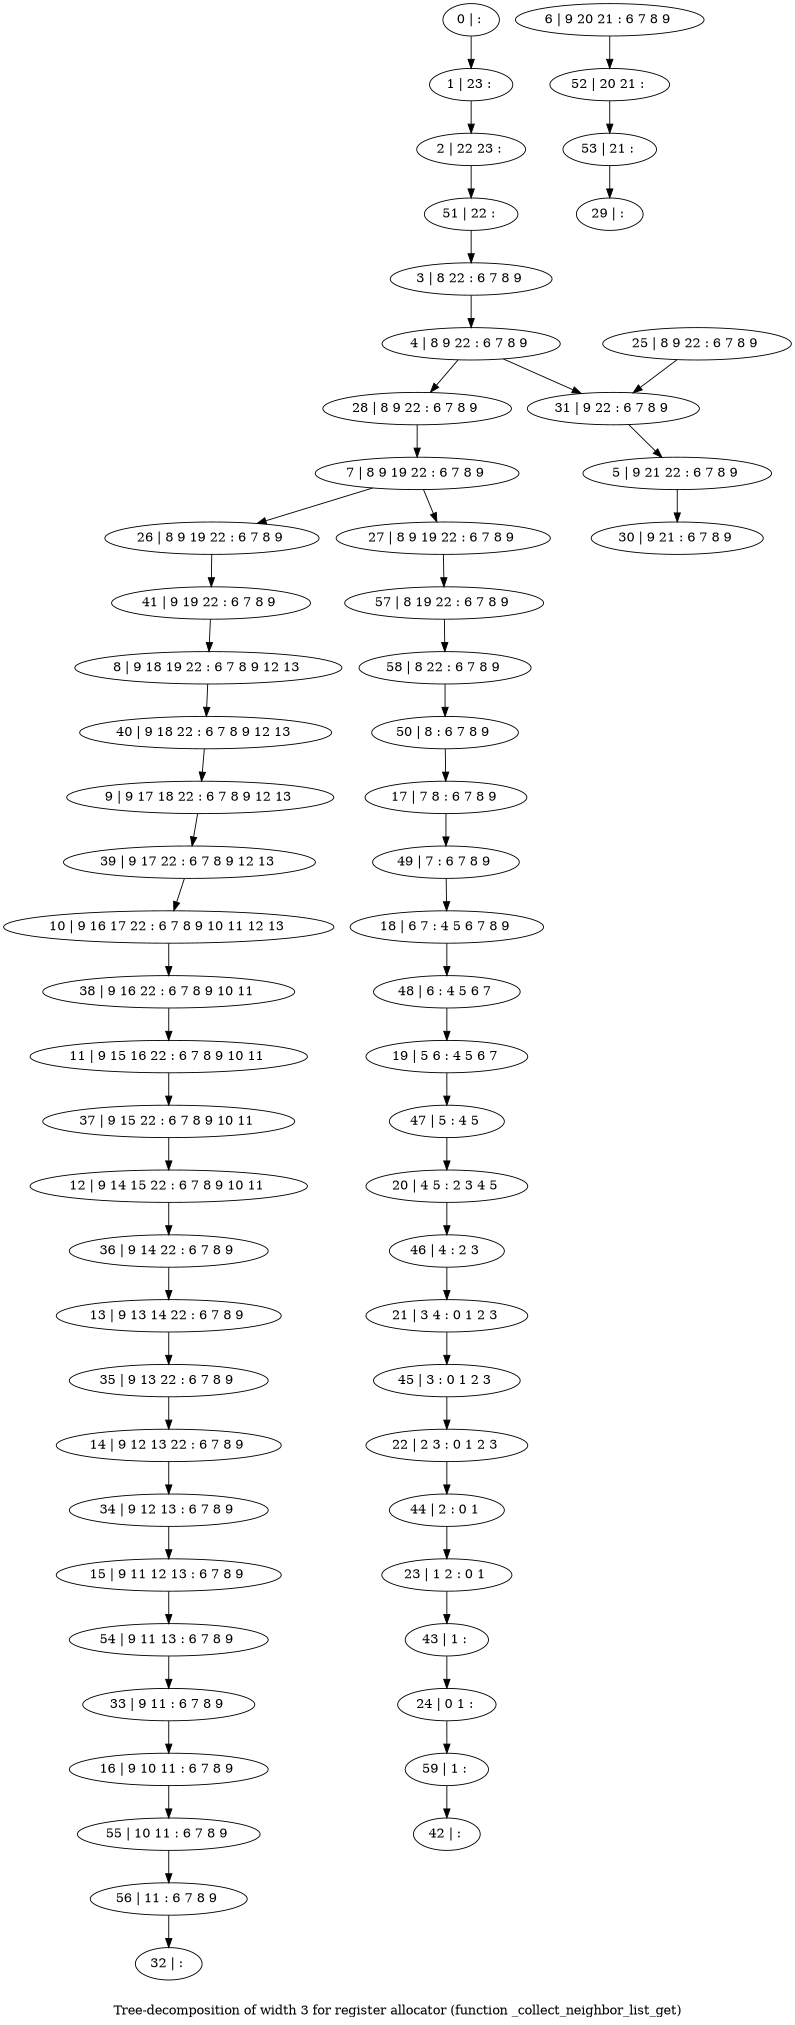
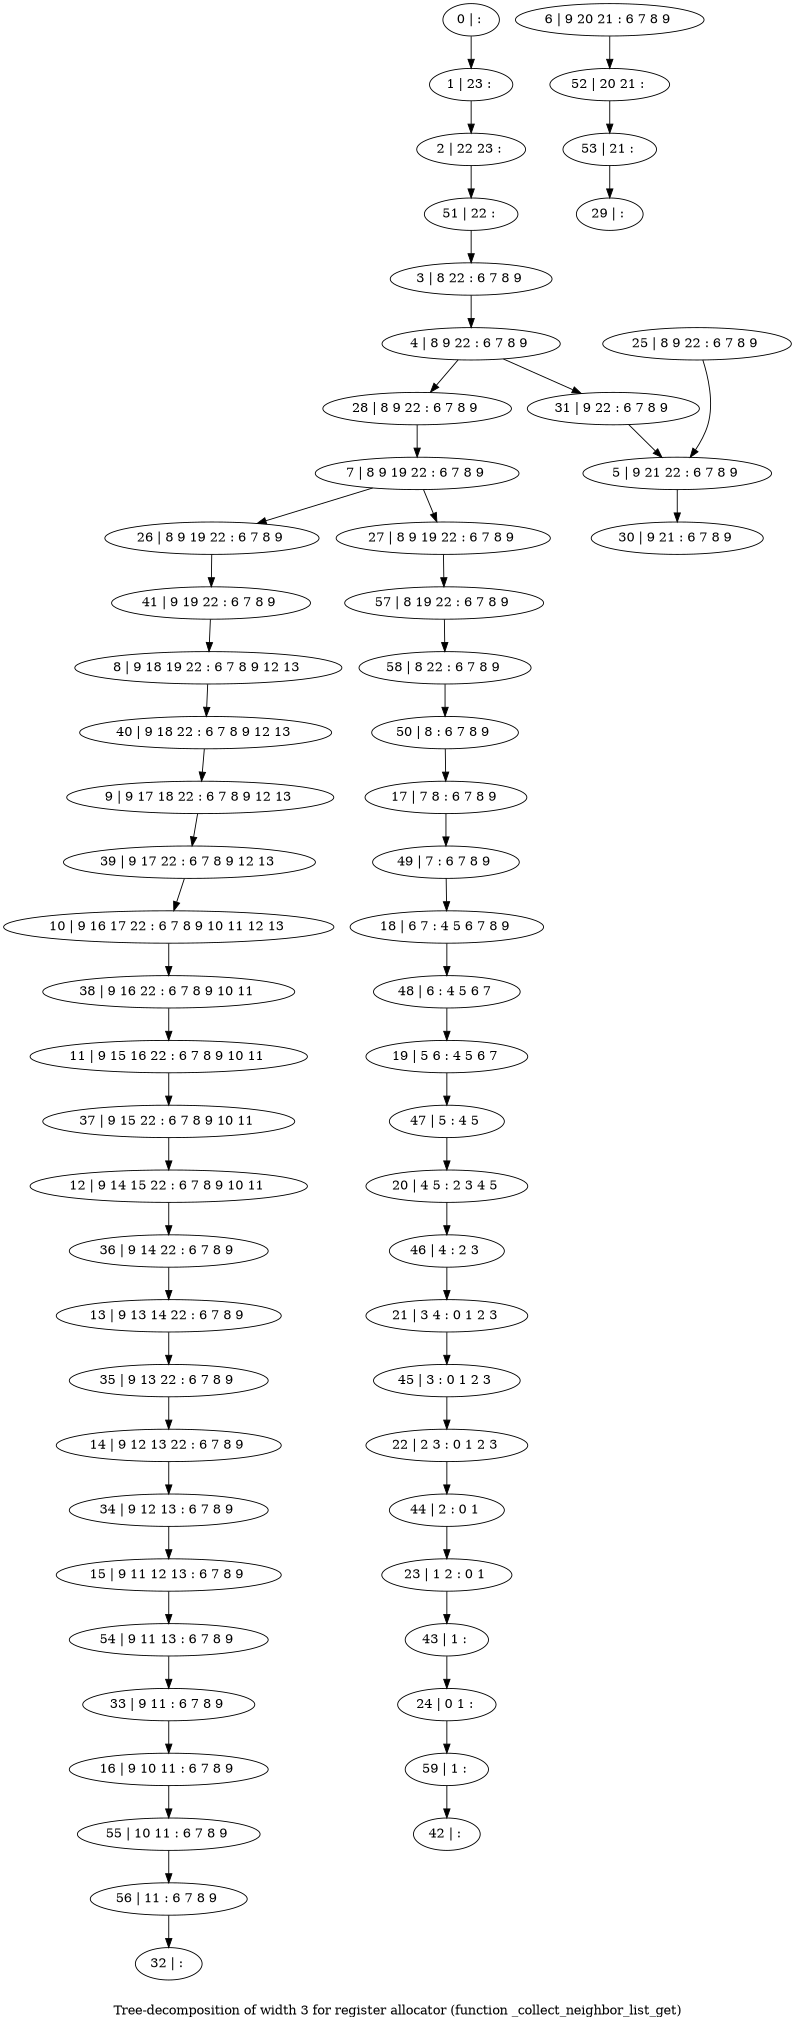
edge "25 | 8 9 22 : 6 7 8 9" -> "31 | 9 22 : 6 7 8 9": now "25 | 8 9 22 : 6 7 8 9" -> "5 | 9 21 22 : 6 7 8 9"
